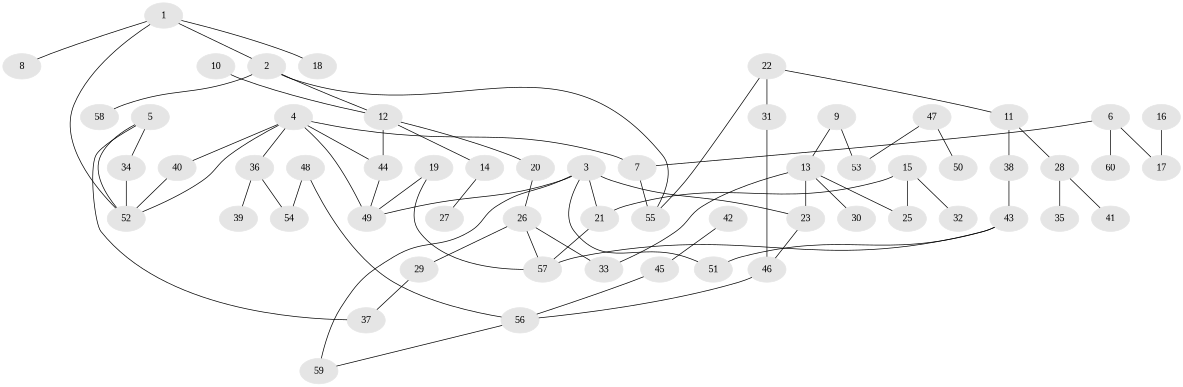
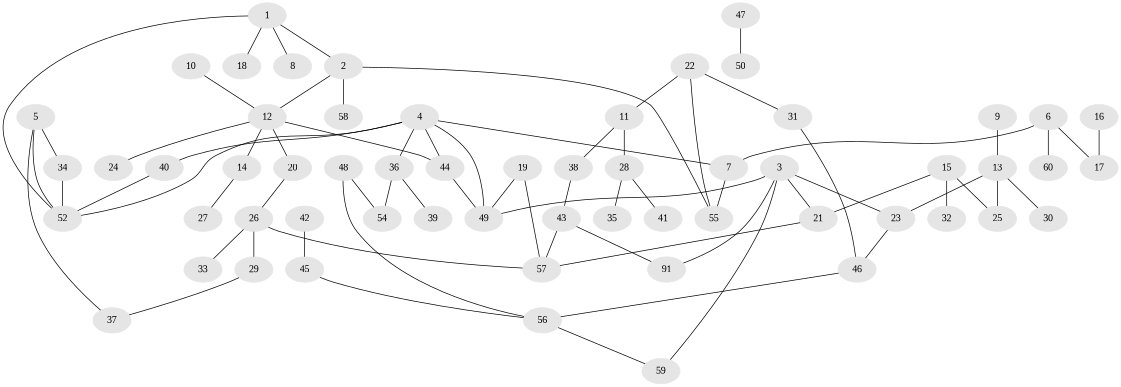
node "24": added
node "53": removed
edge "13" -- "33": removed
node "51": label "51" -> "91"
